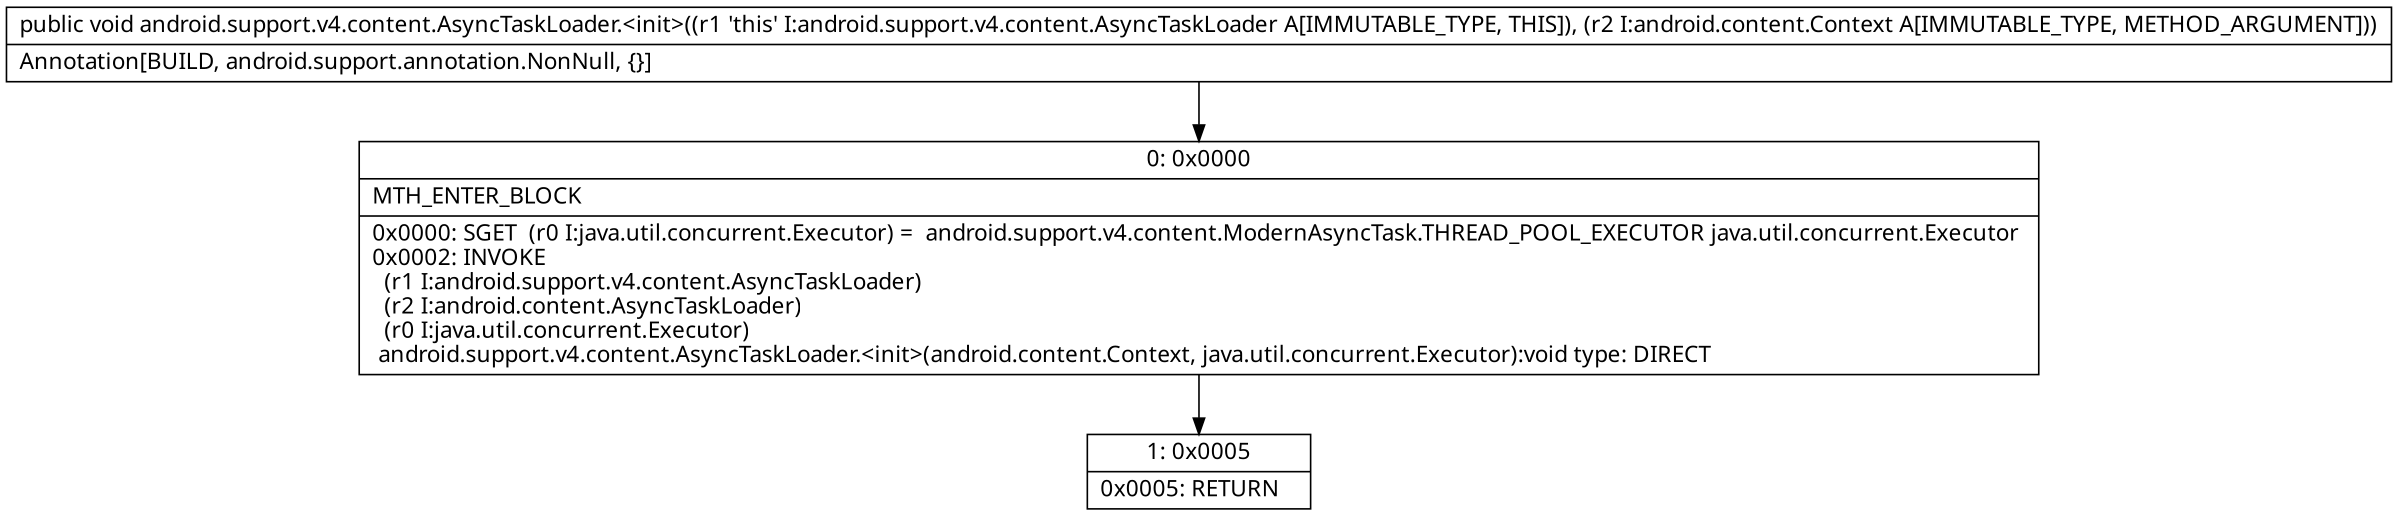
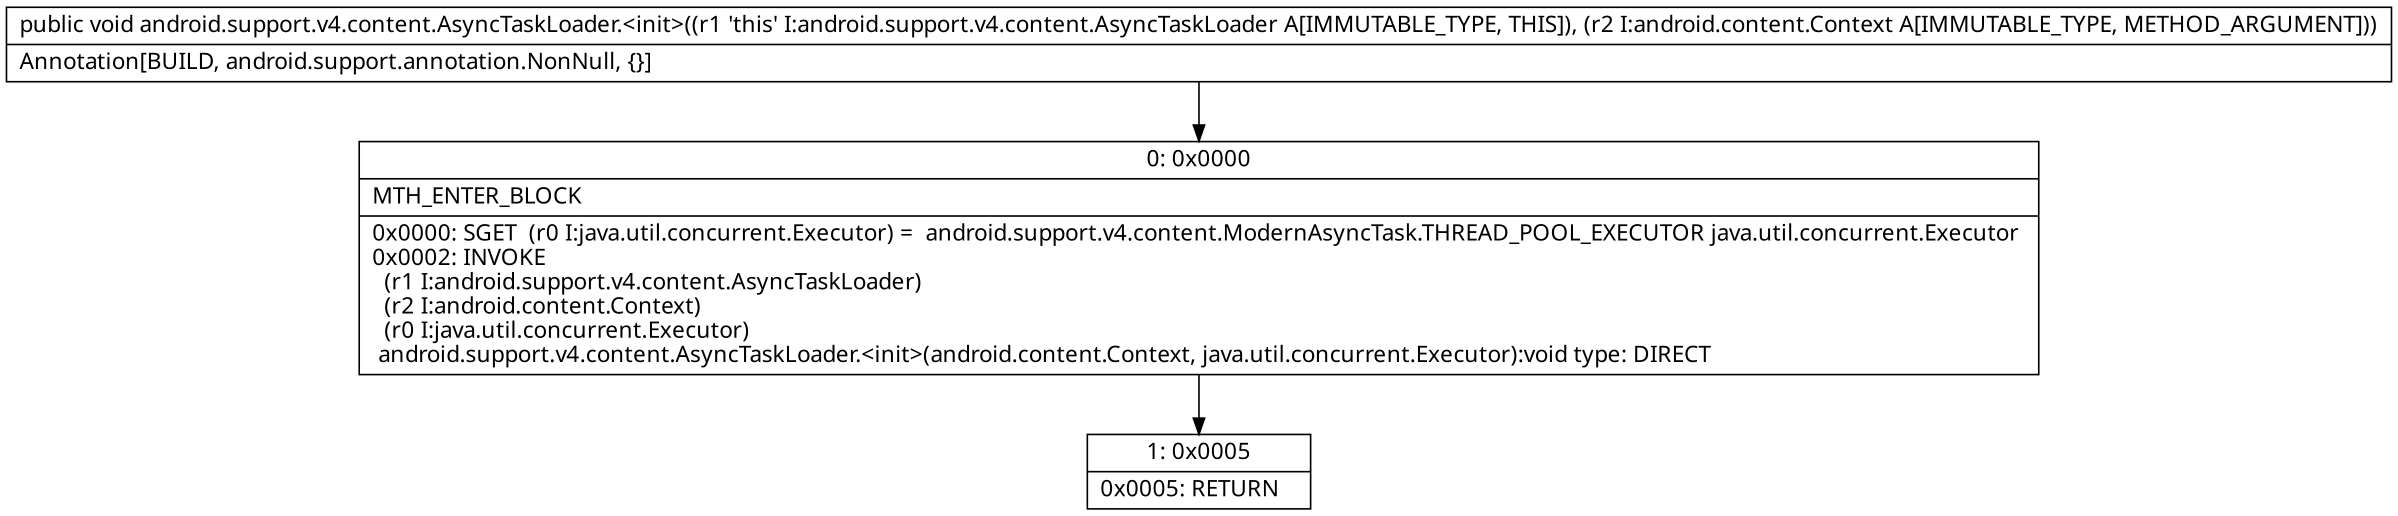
node "0: 0x0000": text "(r2 I:android.content.AsyncTaskLoader)" -> "(r2 I:android.content.Context)"
